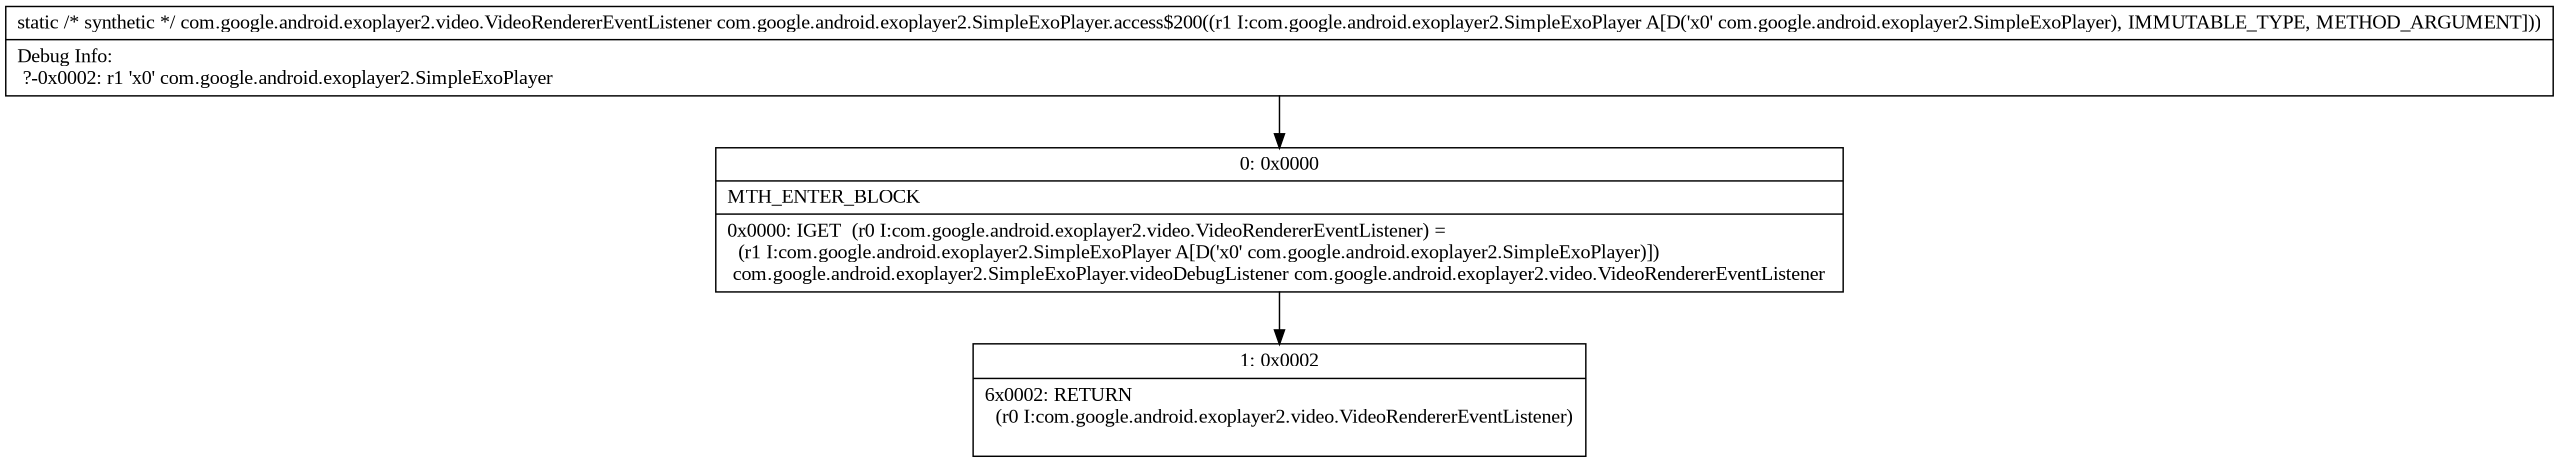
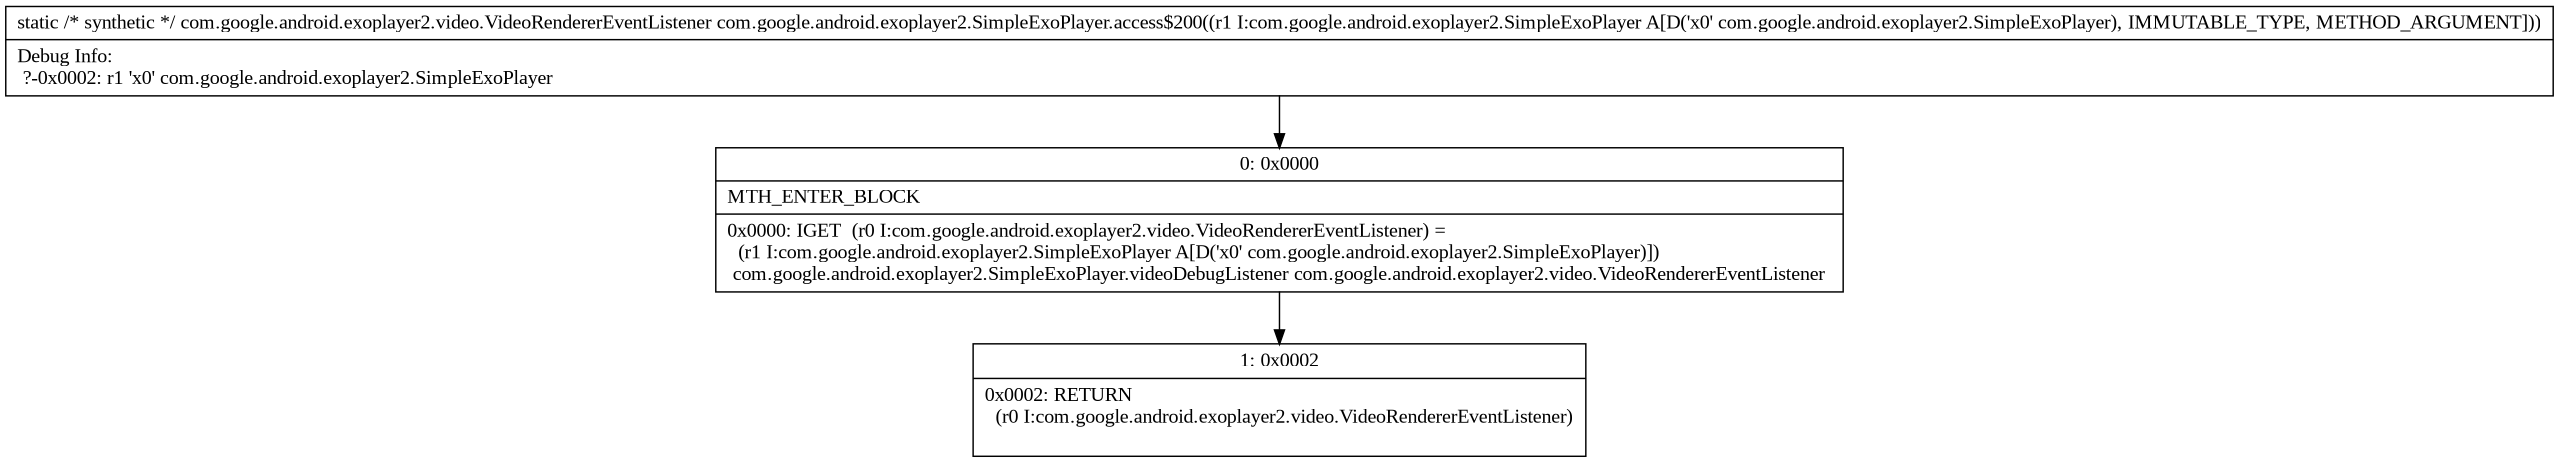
node "1: 0x0002": text "6x0002: RETURN" -> "0x0002: RETURN"
